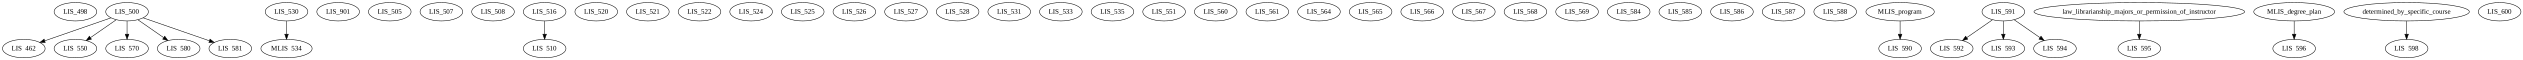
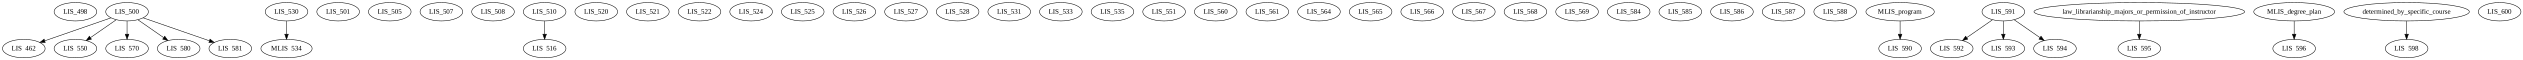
node "LIS_901": label "LIS_901" -> "LIS_501"
edge "LIS_516" -> "LIS_510": reversed
